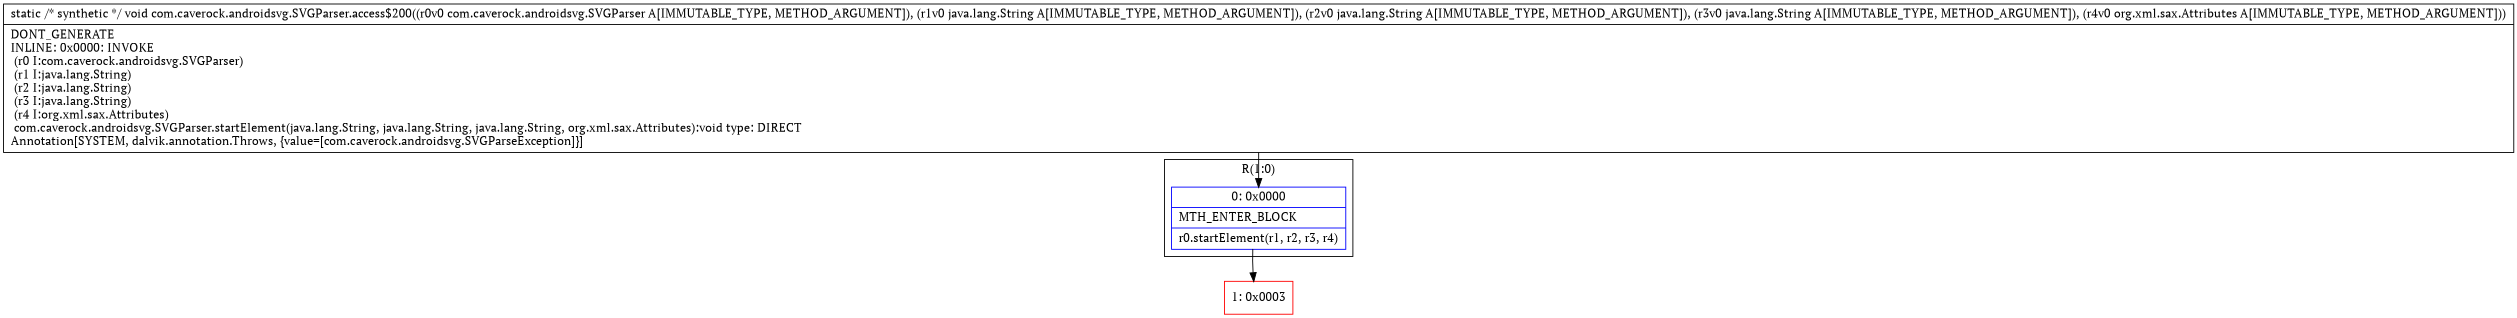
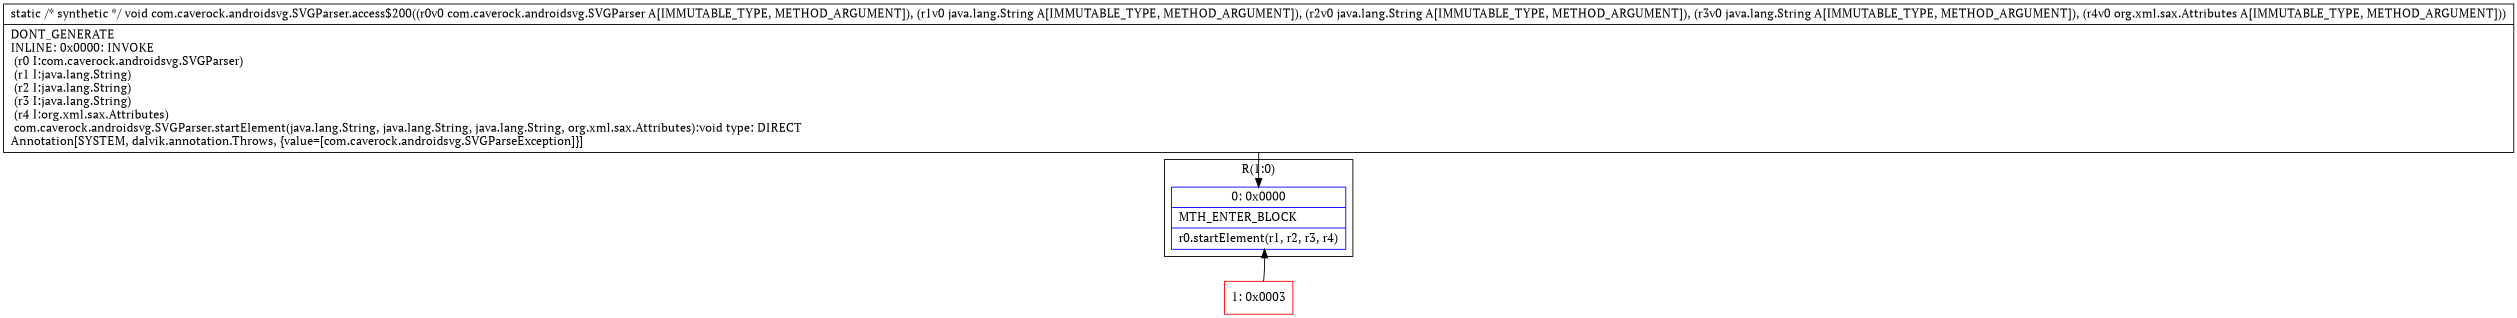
edge "0: 0x0000" -> "1: 0x0003": reversed
